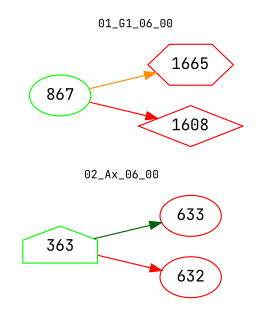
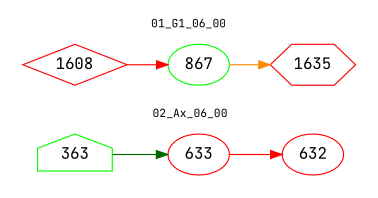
node "1665": label "1665" -> "1635"
edge "867" -> "1608": reversed
edge "363" -> "632": now "633" -> "632"
